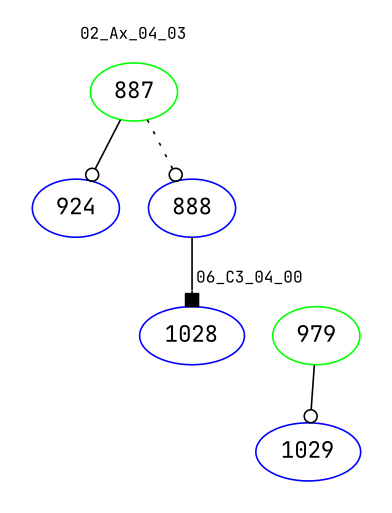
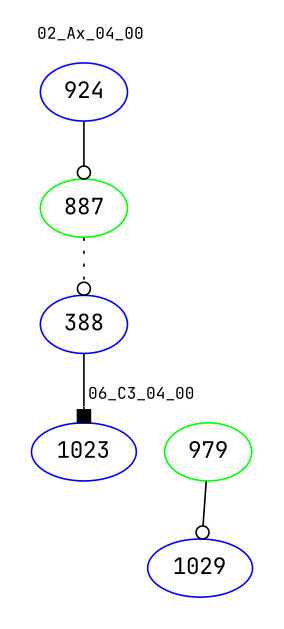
cluster "02_Ax_04_03": label "02_Ax_04_03" -> "02_Ax_04_00"
edge "887" -> "924": reversed
node "888": label "888" -> "388"
node "1028": label "1028" -> "1023"
